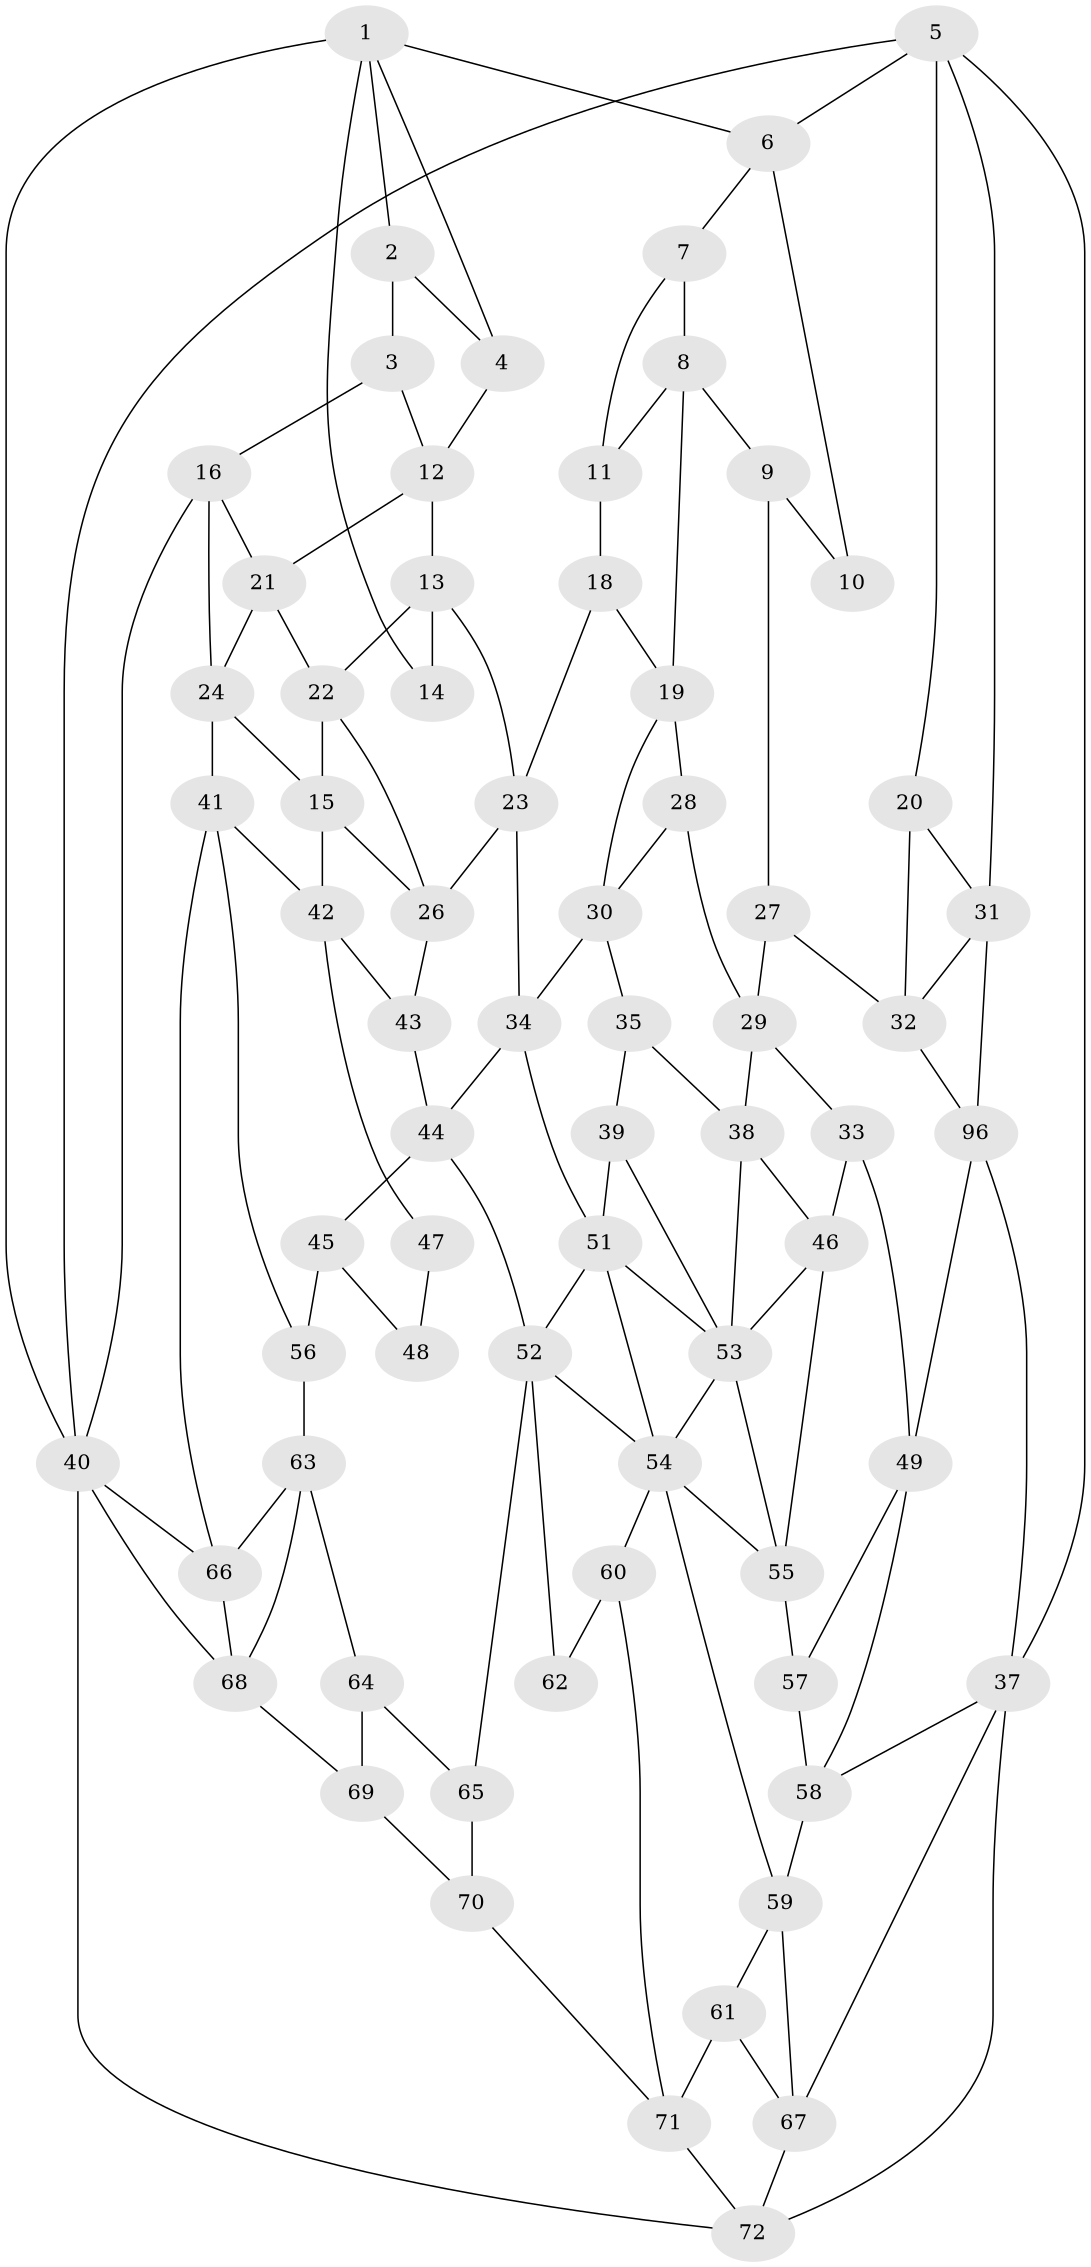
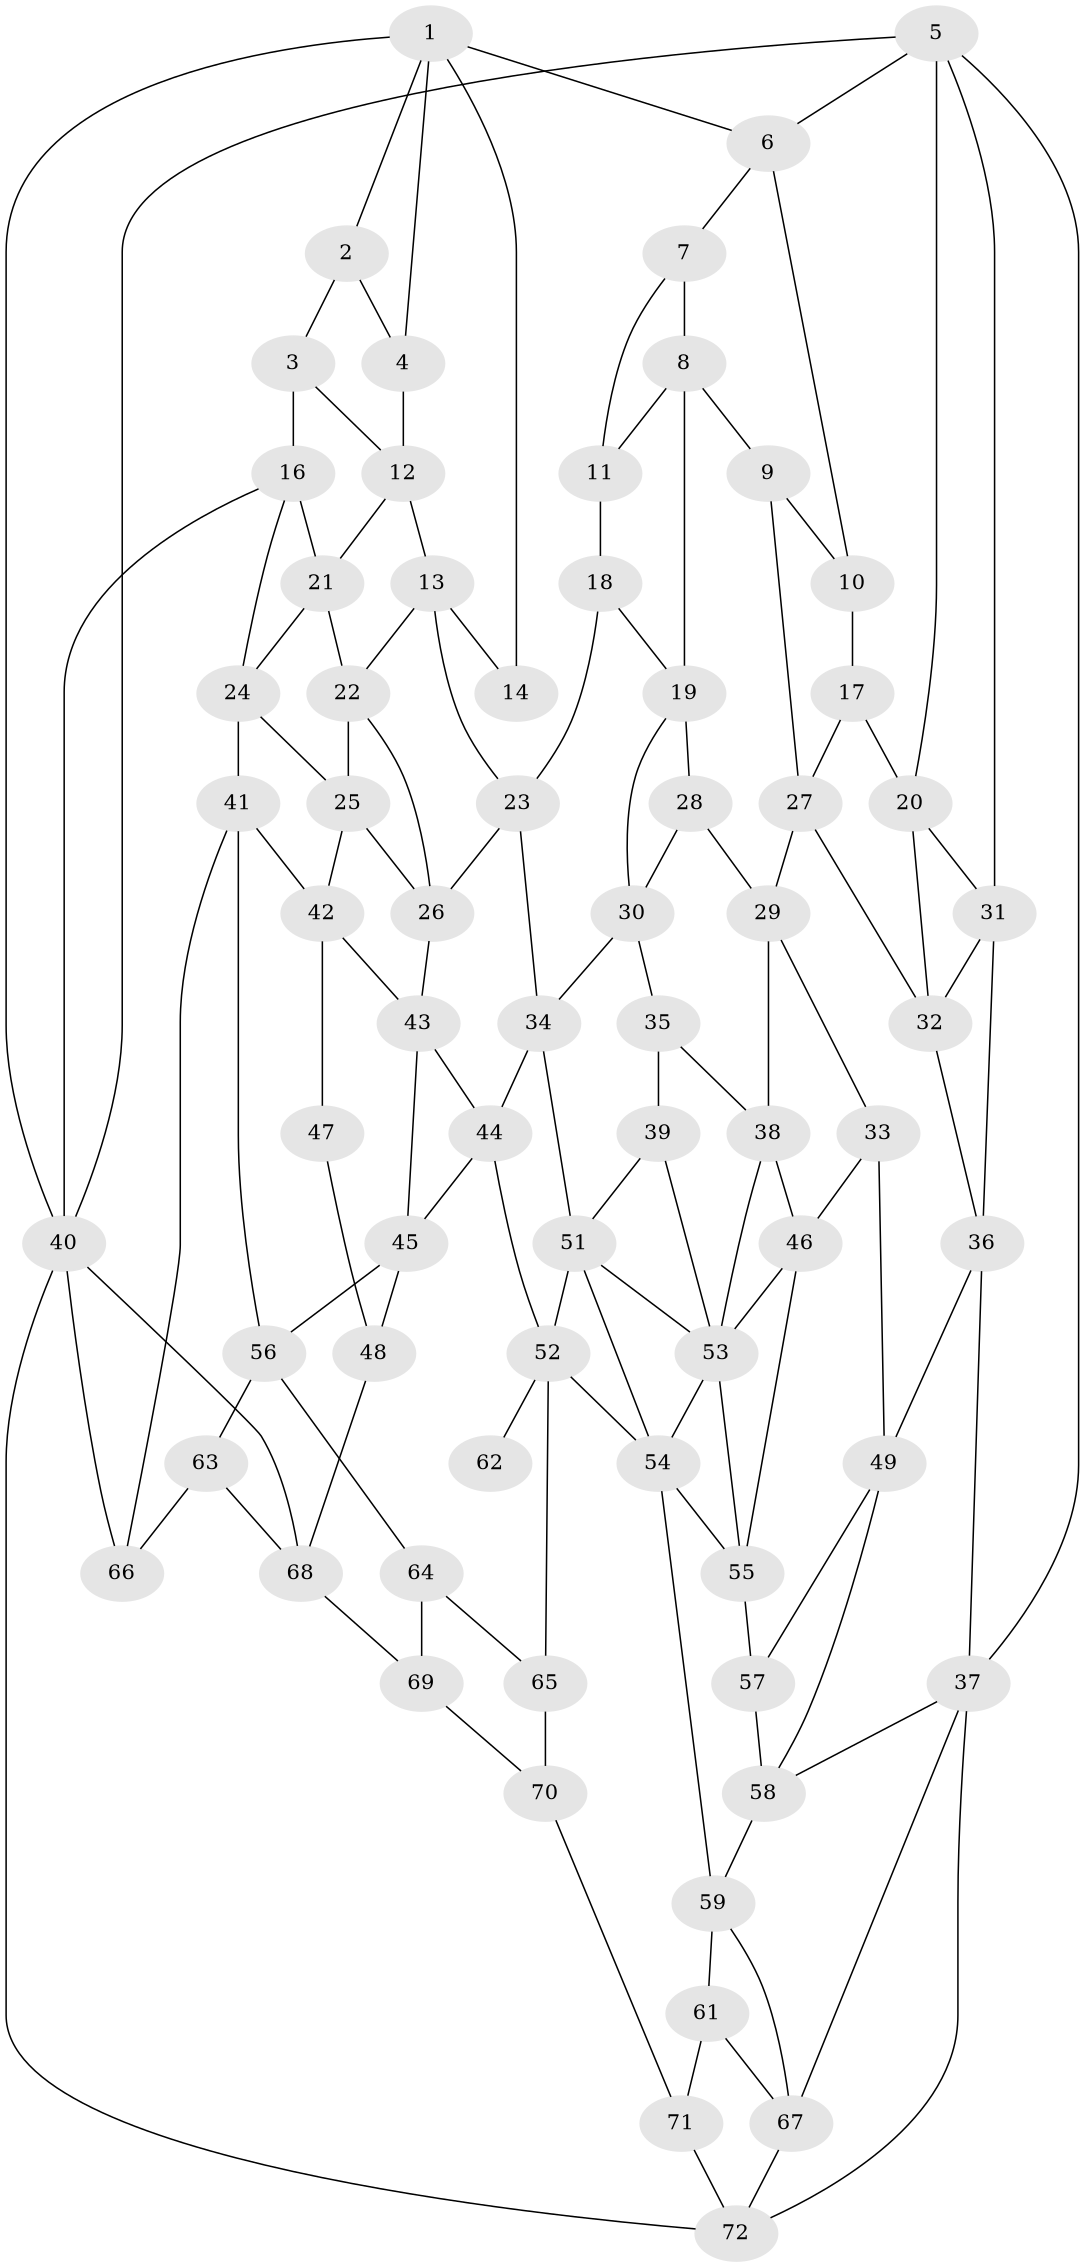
node "17": added
node "15": label "15" -> "25"
edge "43" -- "45": added
node "96": label "96" -> "36"
edge "63" -- "64": now "56" -- "64"
node "60": removed
edge "66" -- "68": now "48" -- "68"
